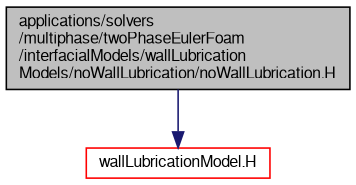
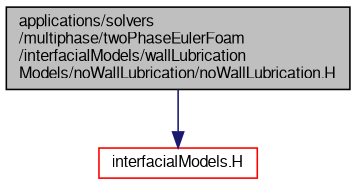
node "wallLubricationModel.H": label "wallLubricationModel.H" -> "interfacialModels.H"
